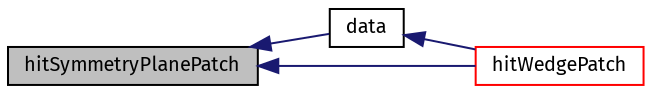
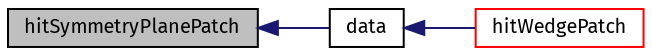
edge "hitWedgePatch" -> "hitSymmetryPlanePatch": removed
